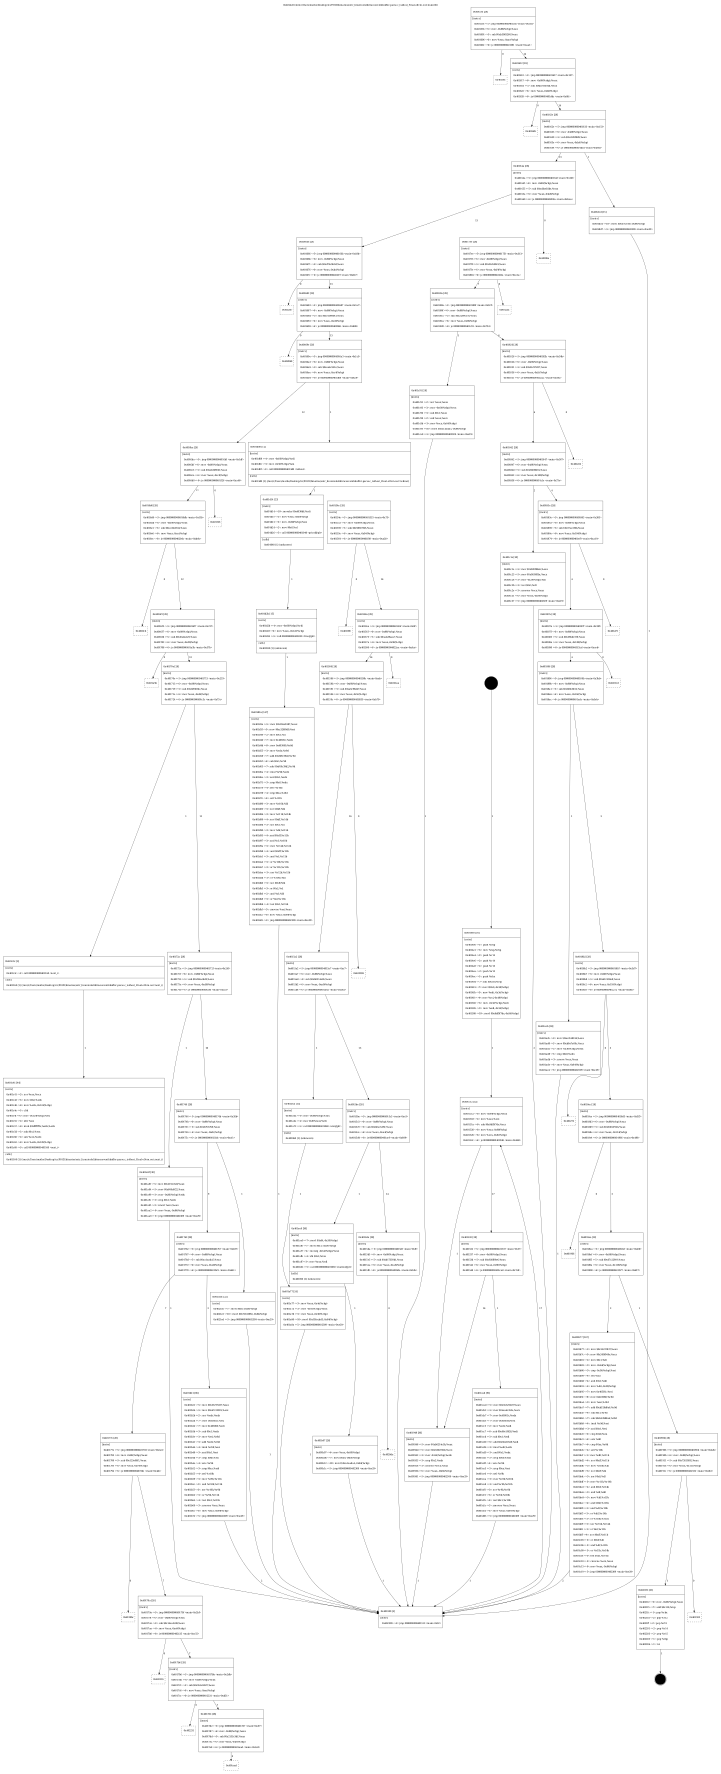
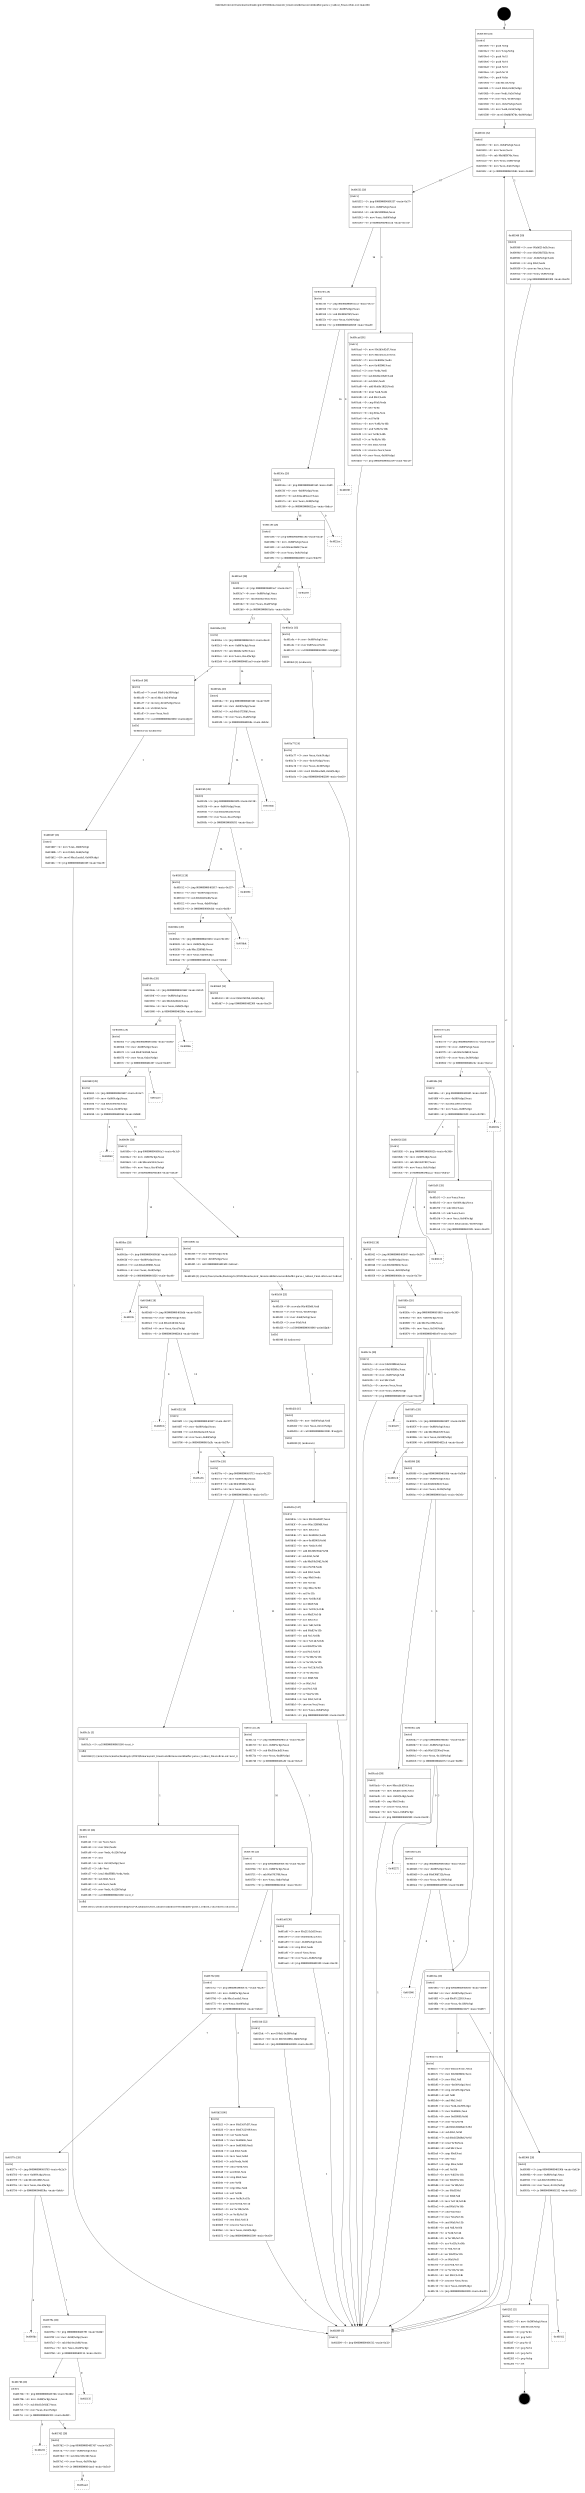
edge "0x4015da [28]" -> "0x4015f6 [28]": added, label "14"
edge "0x401dcd [15]" -> "0x402309 [5]": now "0x4022fa" -> "0x402309 [5]"
edge "0x401532 [28]" -> "0x401948 [30]": now "0x401532 [28]" -> "0x40154e [28]"
